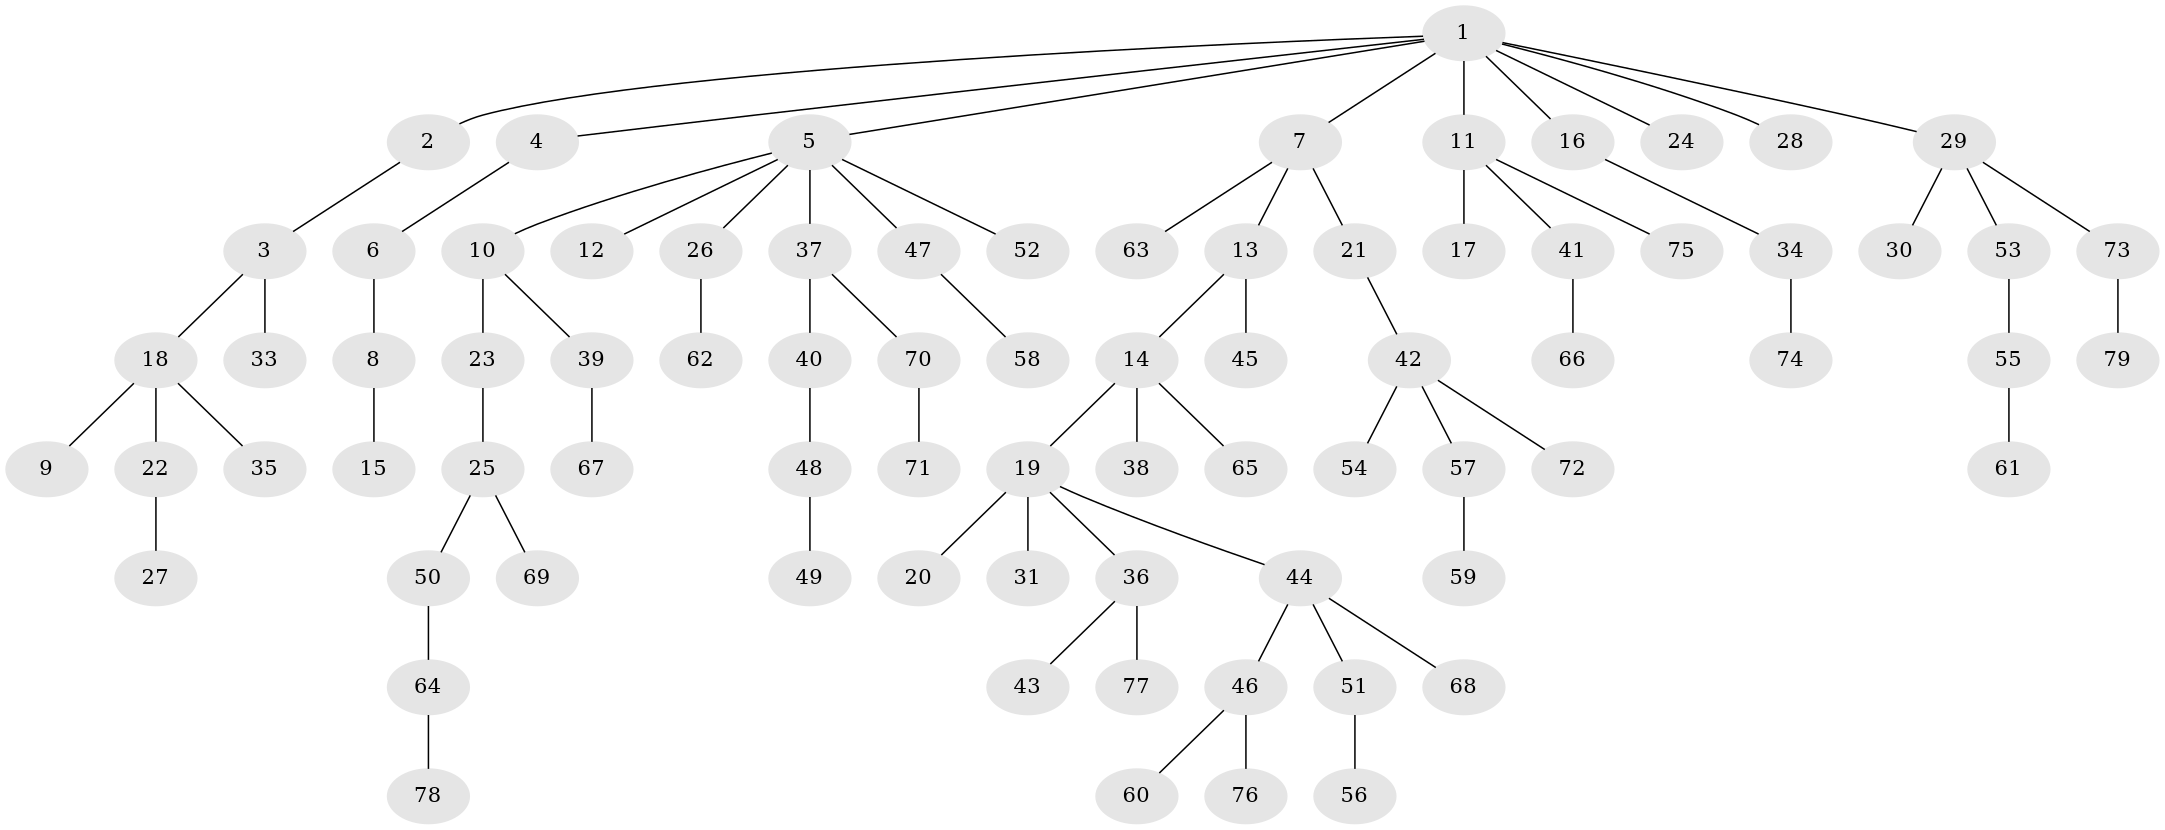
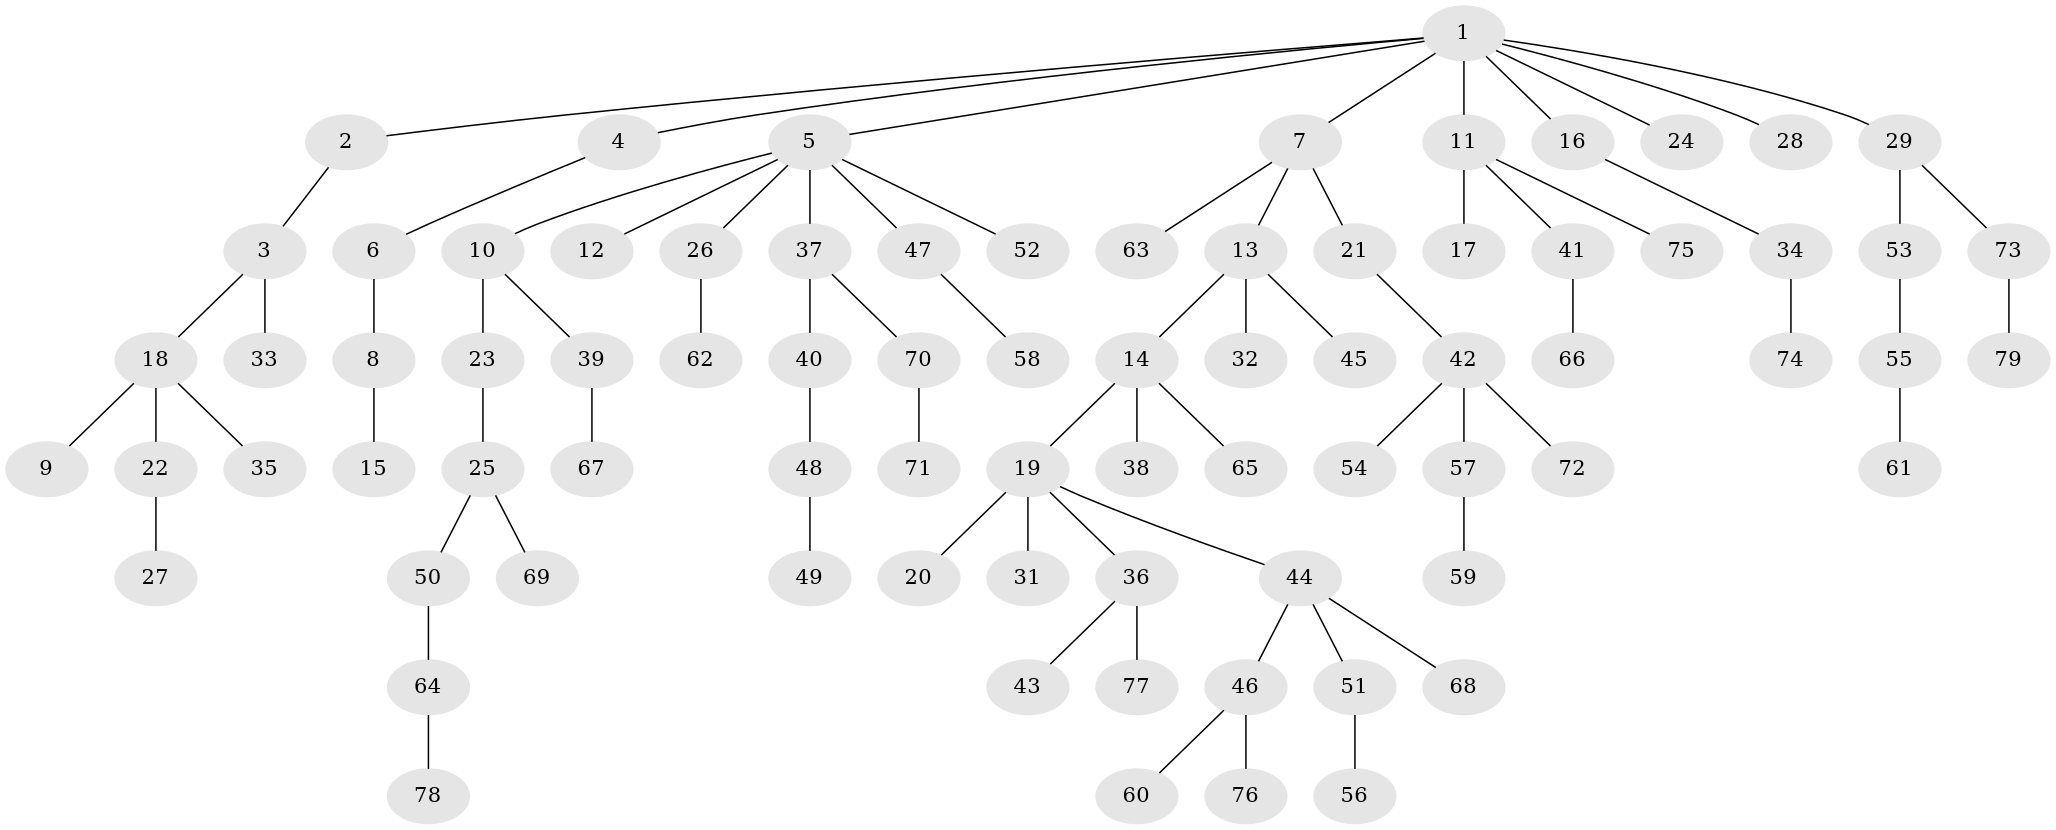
node "30": removed
node "32": added
